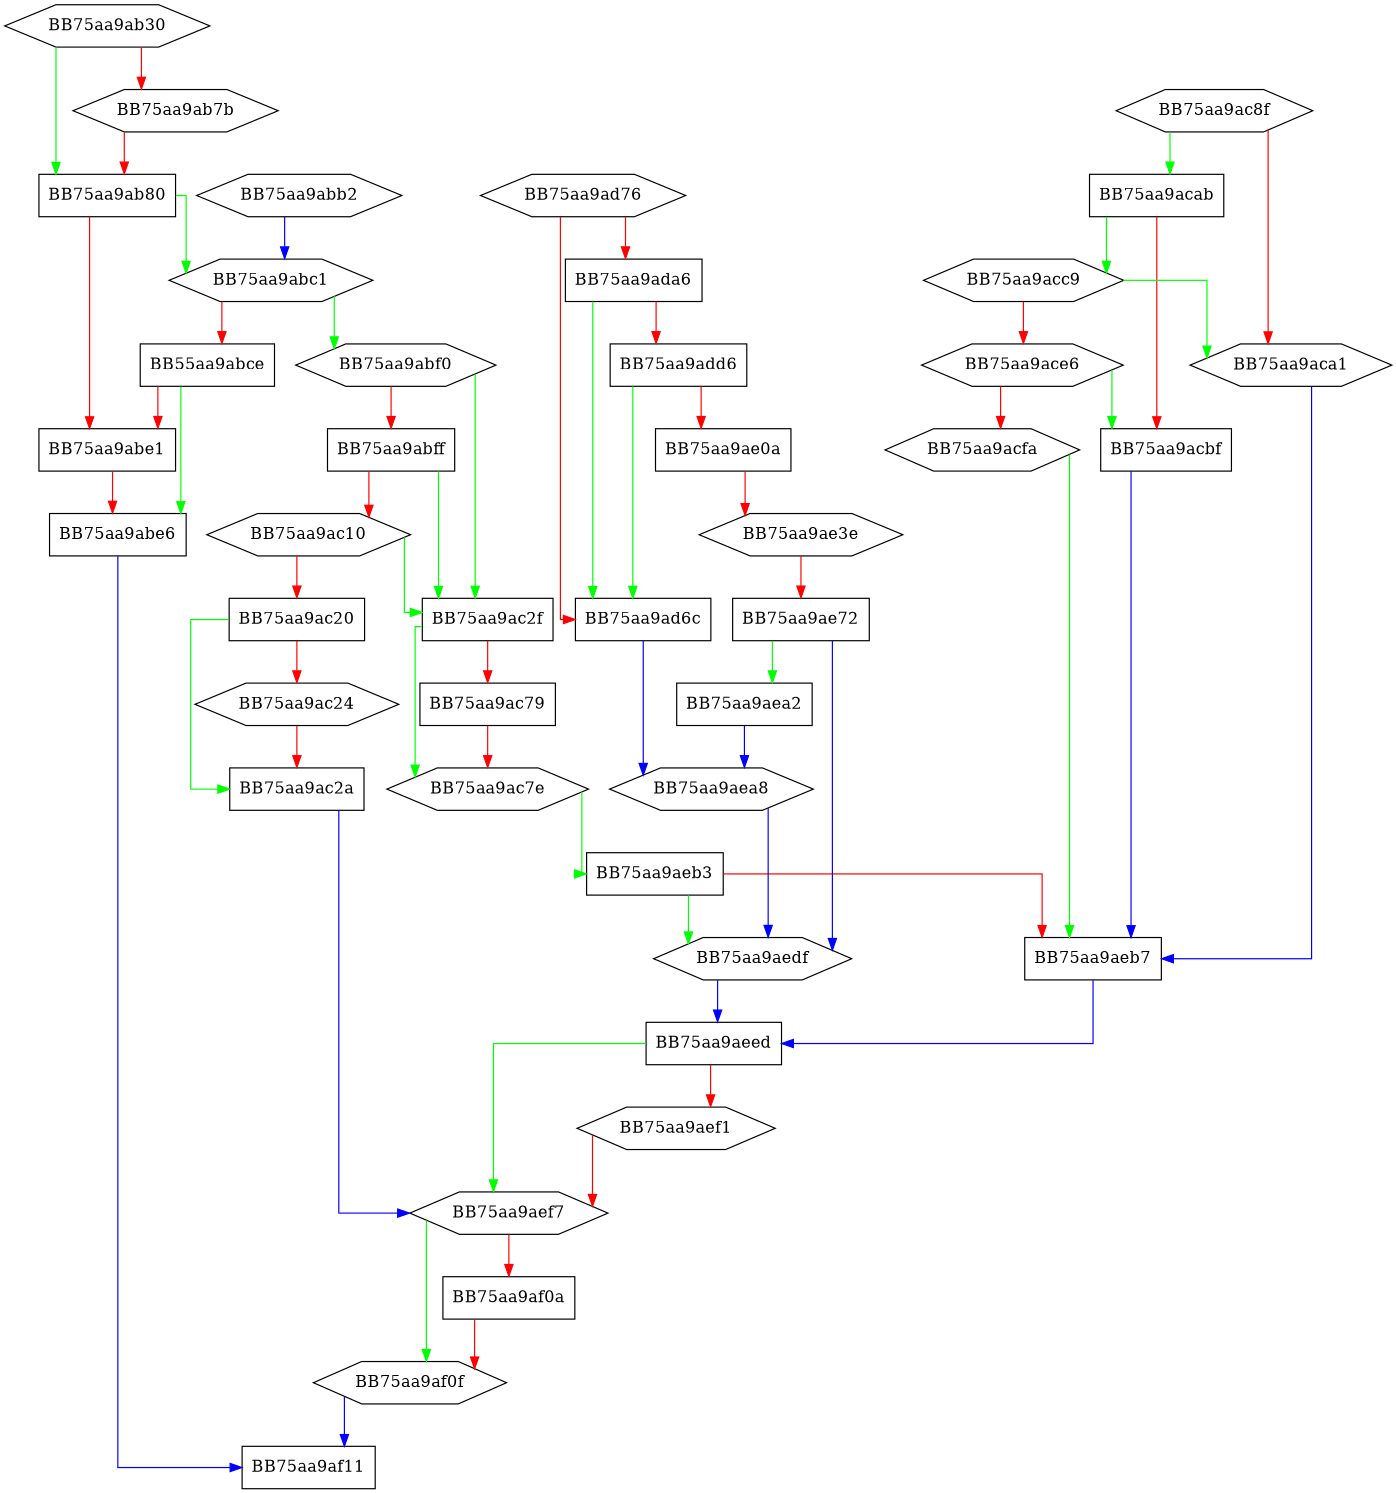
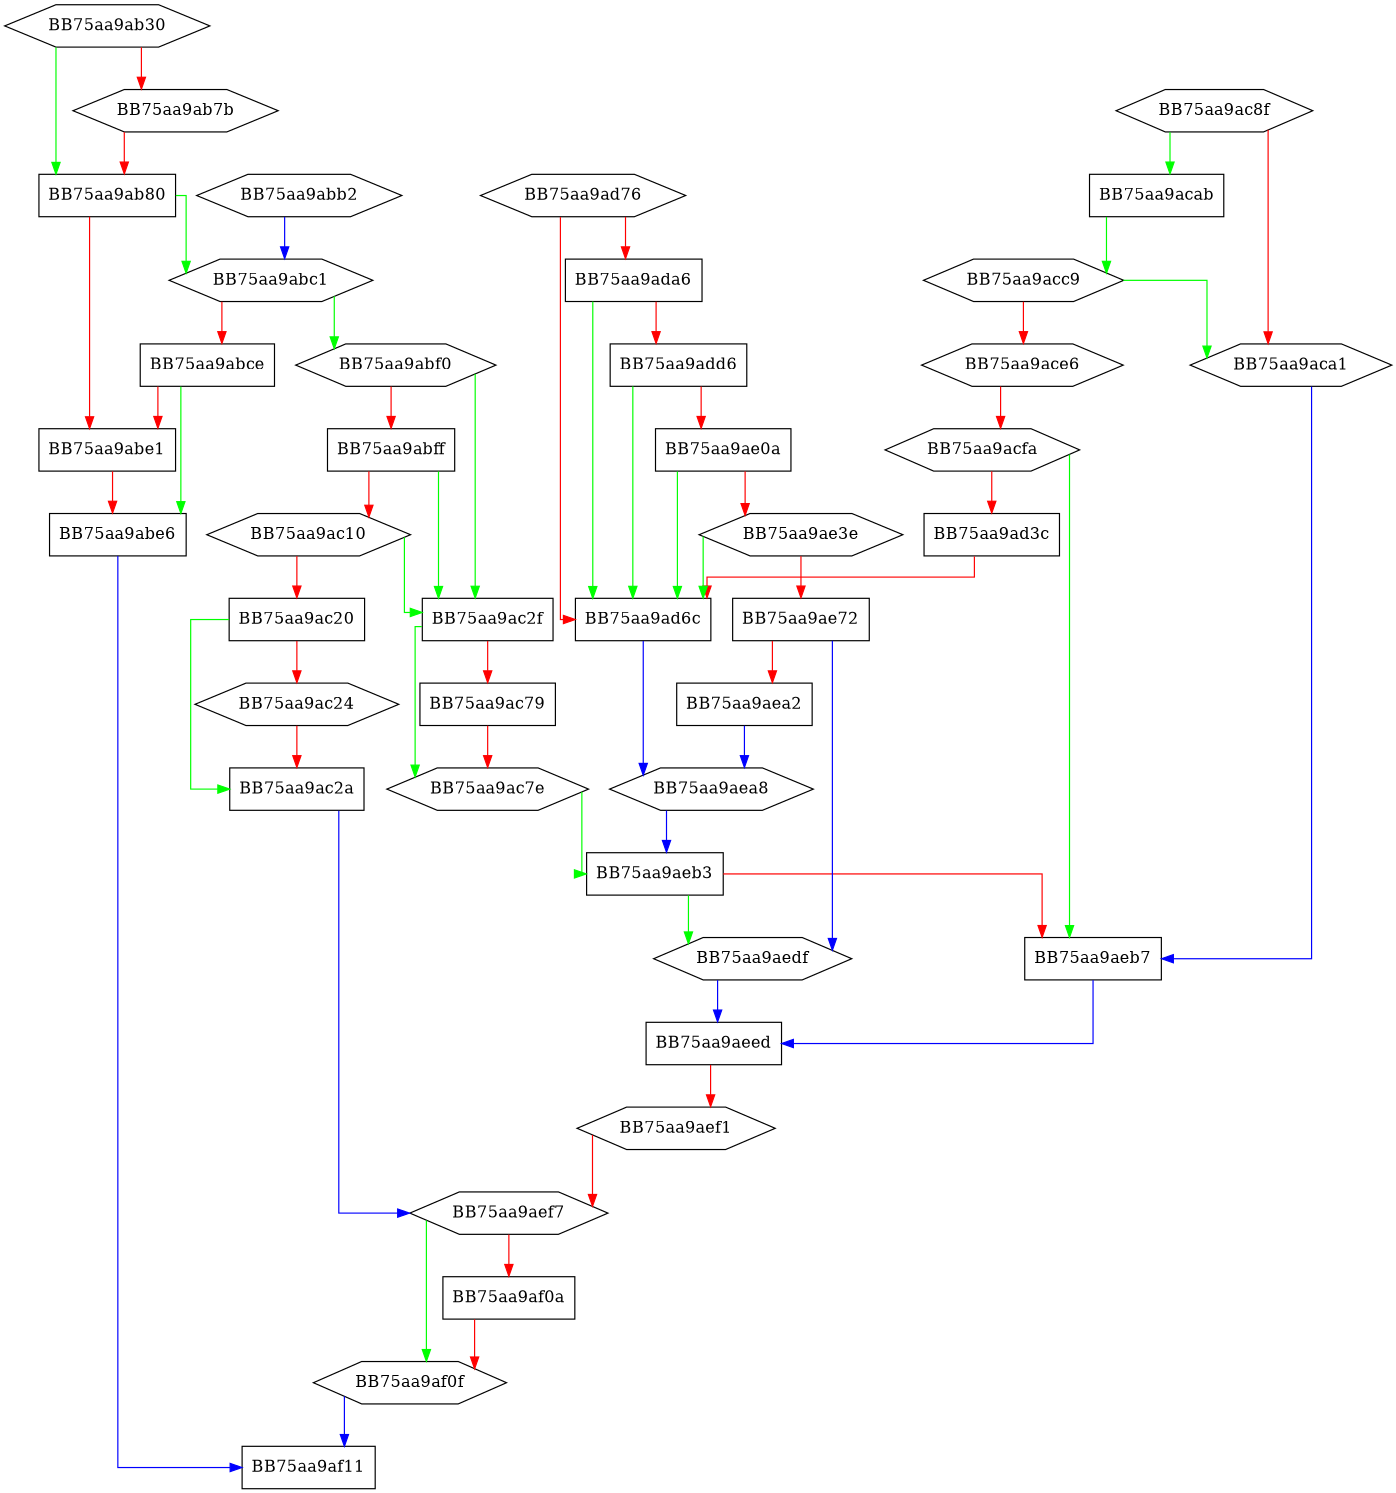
node "BB55aa9abce": label "BB55aa9abce" -> "BB75aa9abce"
node "BB75aa9acbf": removed
edge "BB75aa9ae0a" -> "BB75aa9ad6c": added
node "BB75aa9ad3c": added
edge "BB75aa9ae3e" -> "BB75aa9ad6c": added
edge "BB75aa9ae72" -> "BB75aa9aea2": color green -> red
edge "BB75aa9aea8" -> "BB75aa9aedf": now "BB75aa9aea8" -> "BB75aa9aeb3"
edge "BB75aa9aeed" -> "BB75aa9aef7": removed
